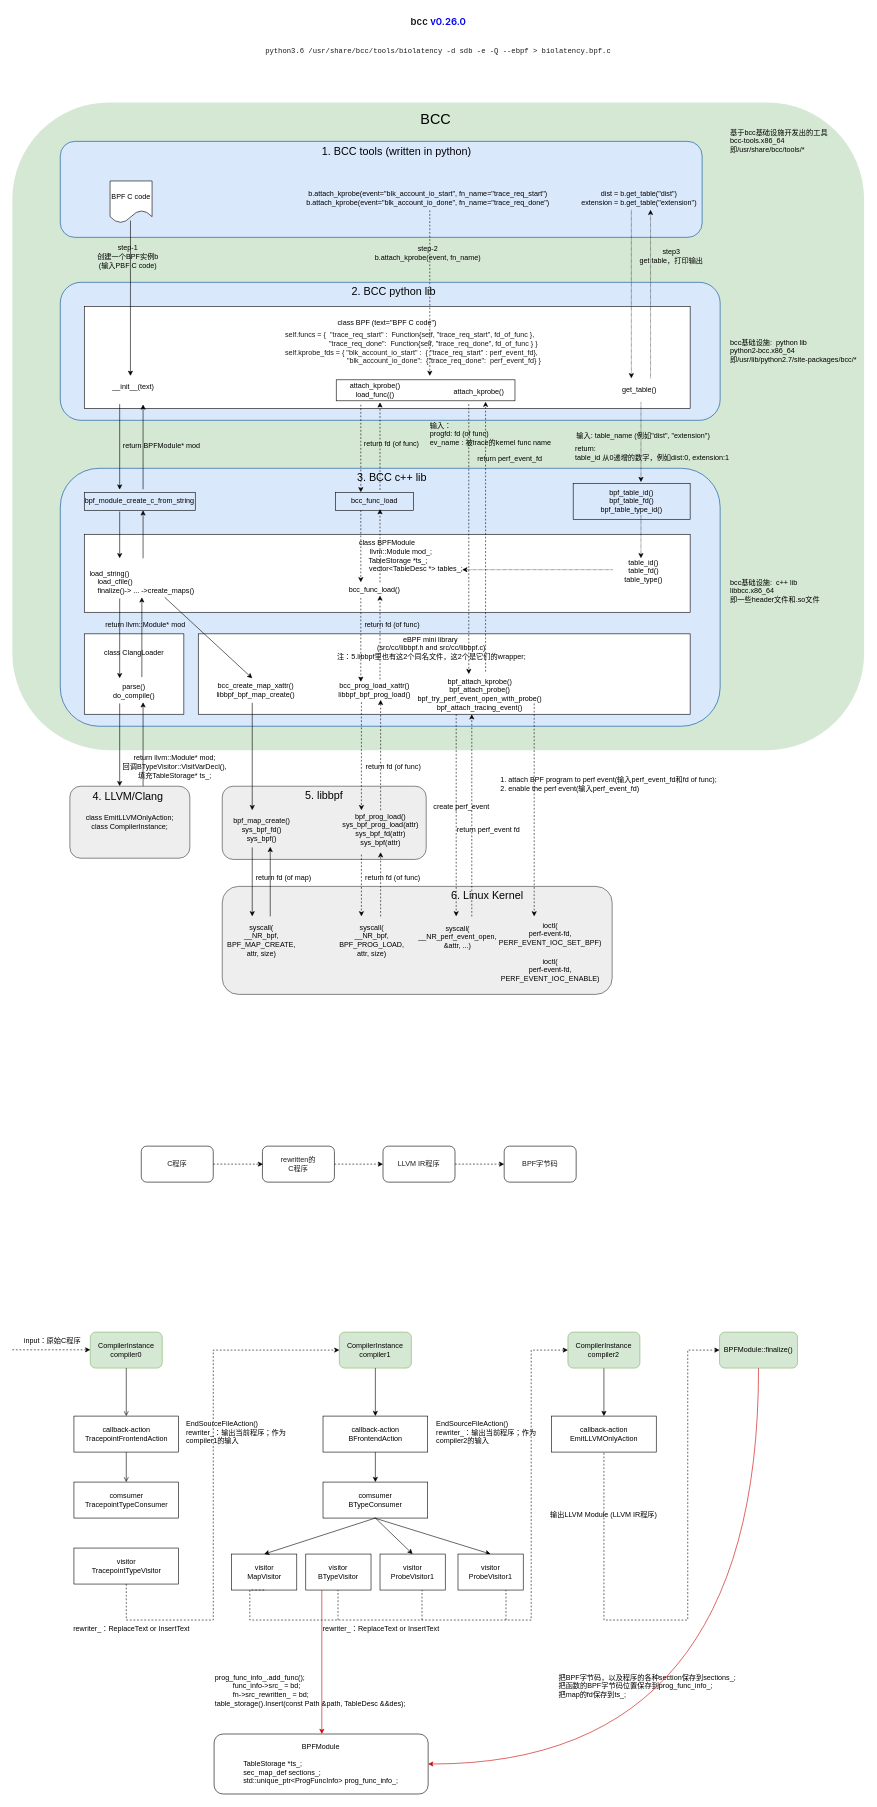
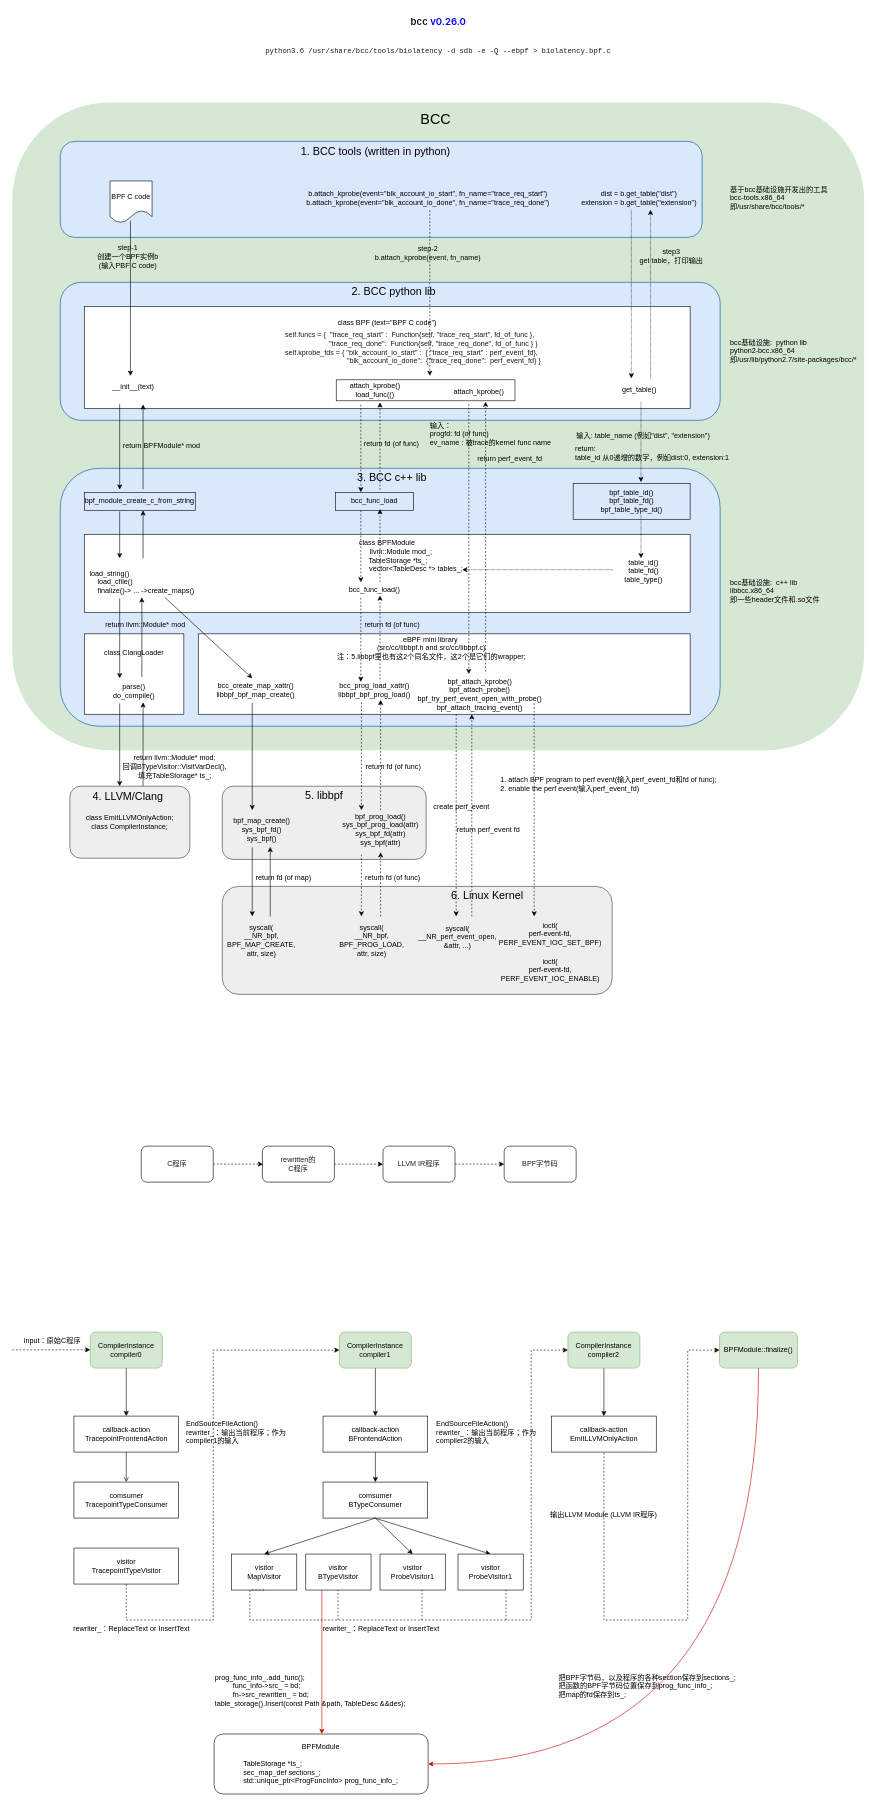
node "基于bcc基础设施开发出的工具 bcc-tools.x86_64 即/usr/share/bcc/tools/*": moved (794, 141) -> (794, 198)
node "1. BCC tools (written in python)": moved (397, 152) -> (376, 152)
edge "CompilerInstance compiler0" -> "callback-action TracepointFrontendAction": arrowhead open -> classic
